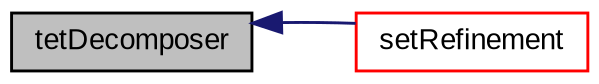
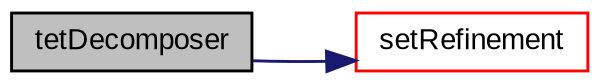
edge "setRefinement" -> "tetDecomposer": reversed
